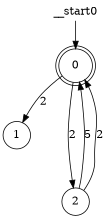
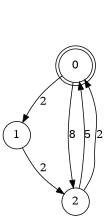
node "__start0": removed
edge "0" -> "2": label "2" -> "8"
edge "1" -> "2": added, label "2"
